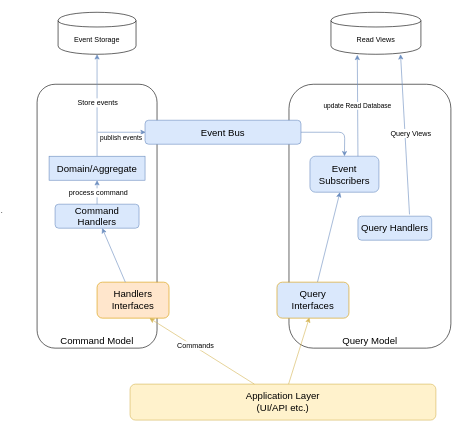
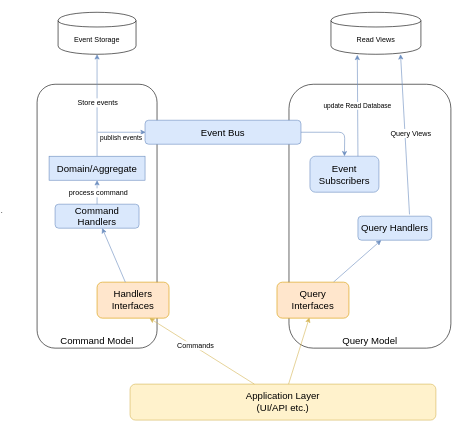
edge "Query Interfaces" -> "Event Subscribers": now "Query Interfaces" -> "Query Handlers"
node "Query Interfaces": fillcolor #dae8fc -> #ffe6cc
